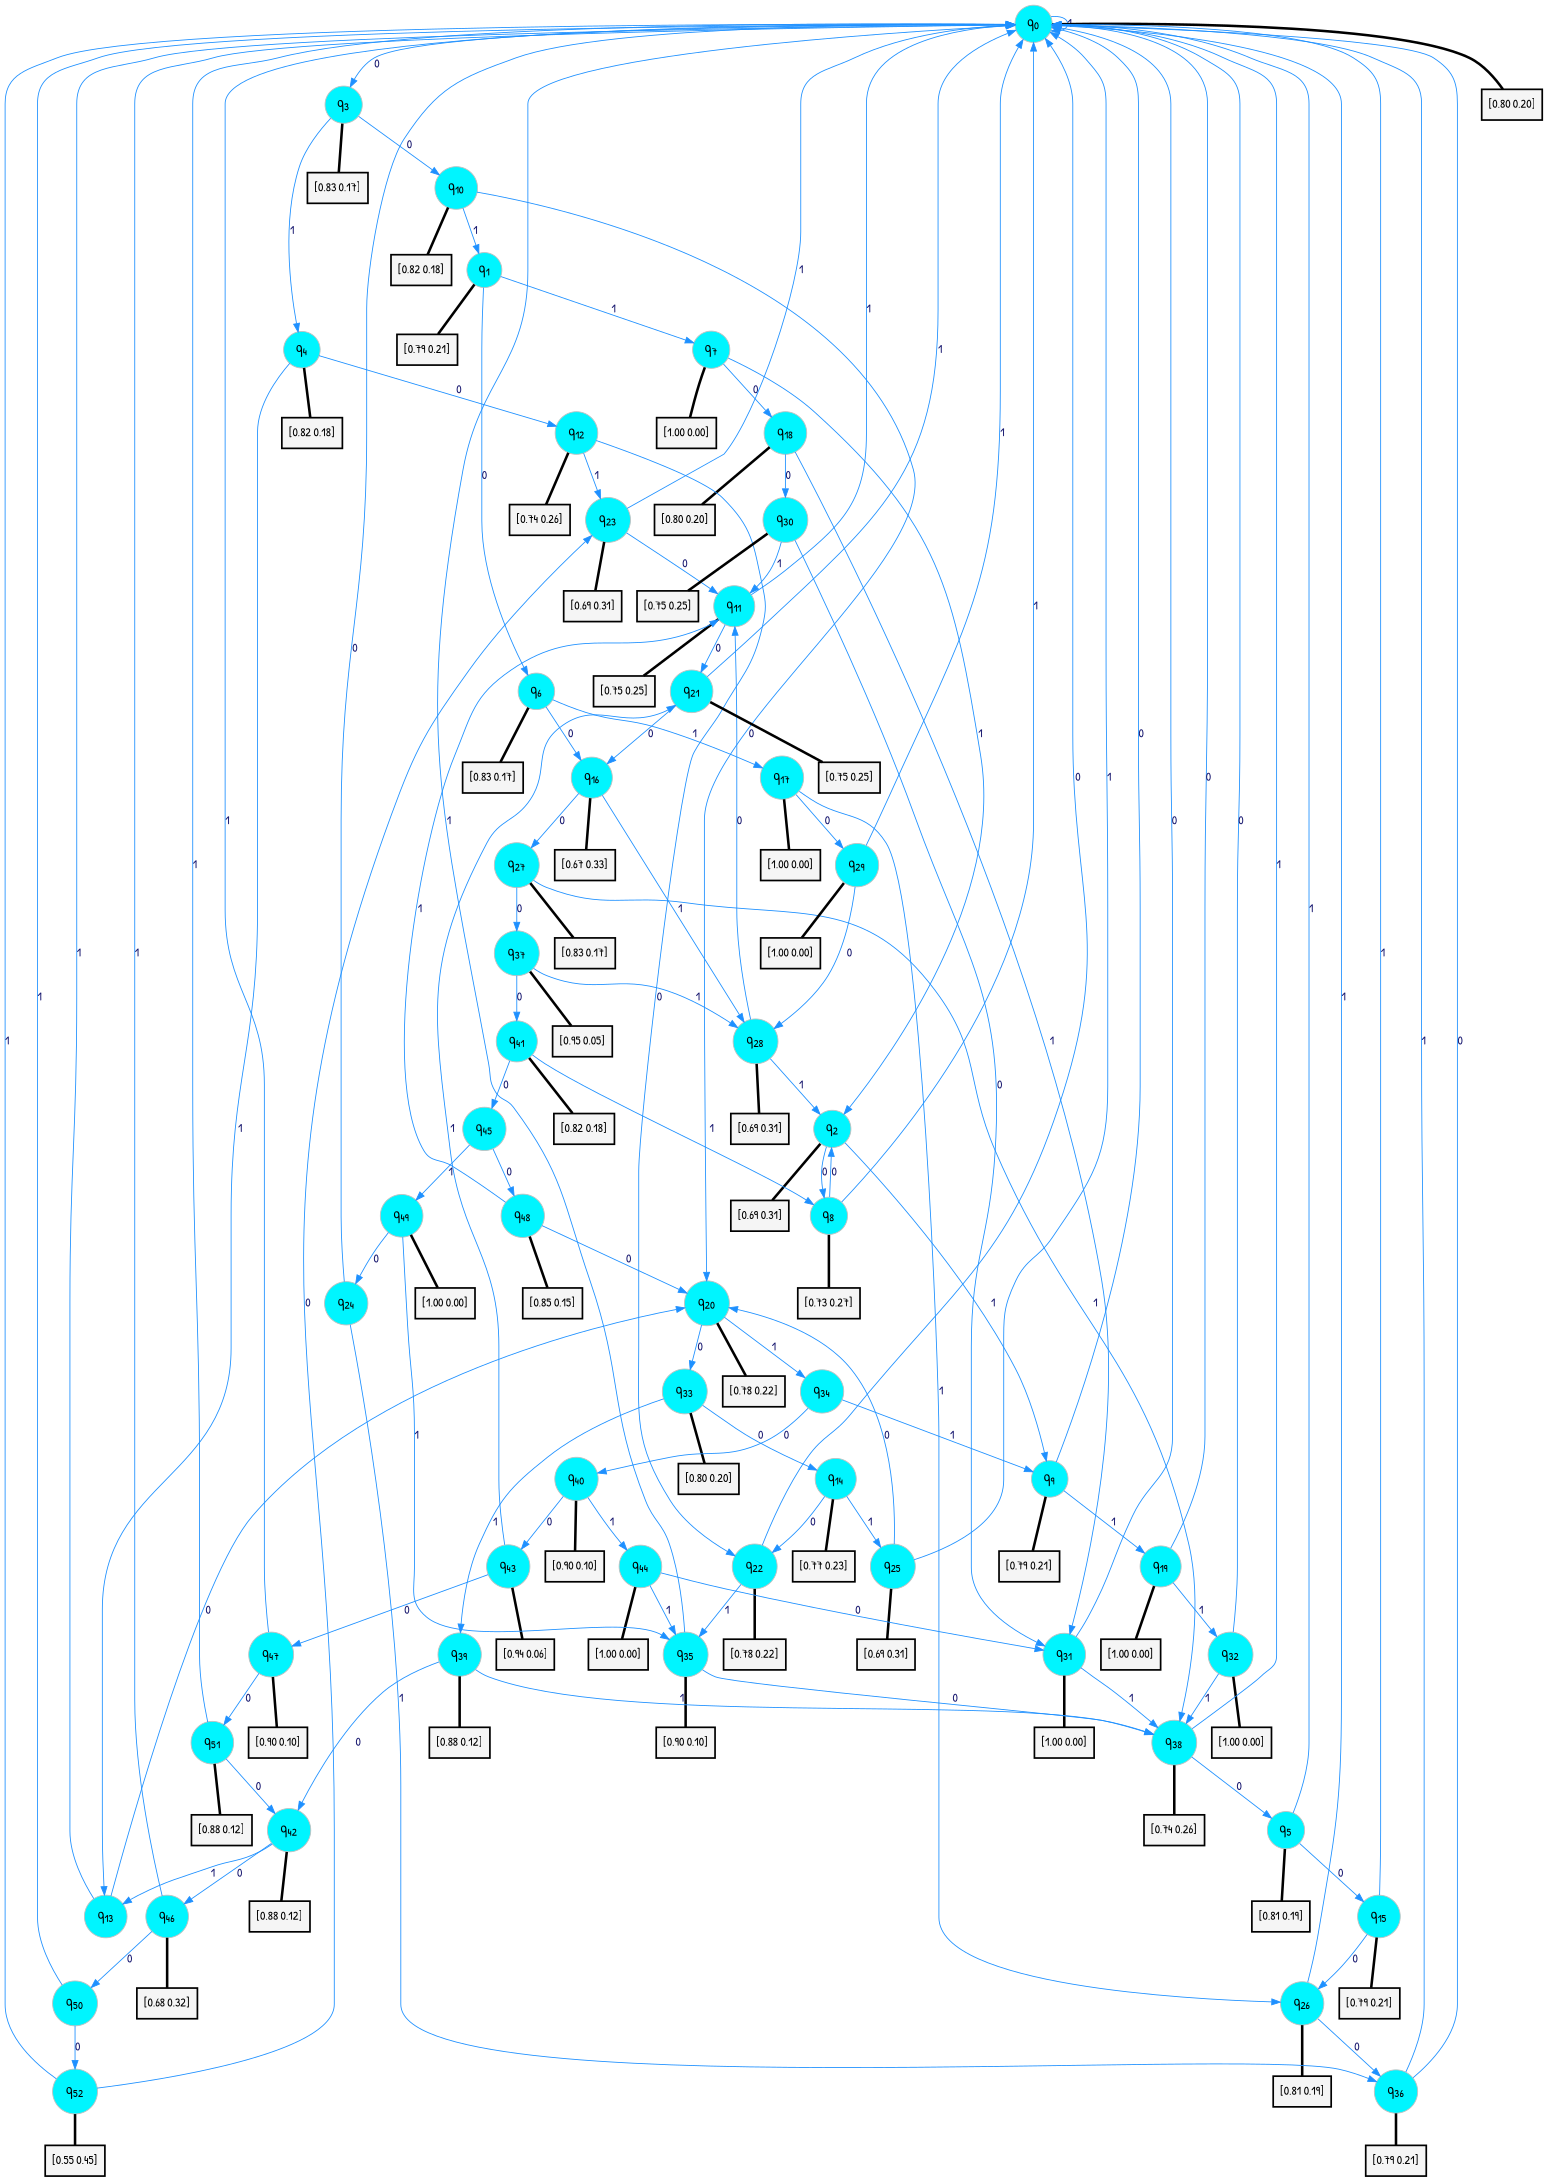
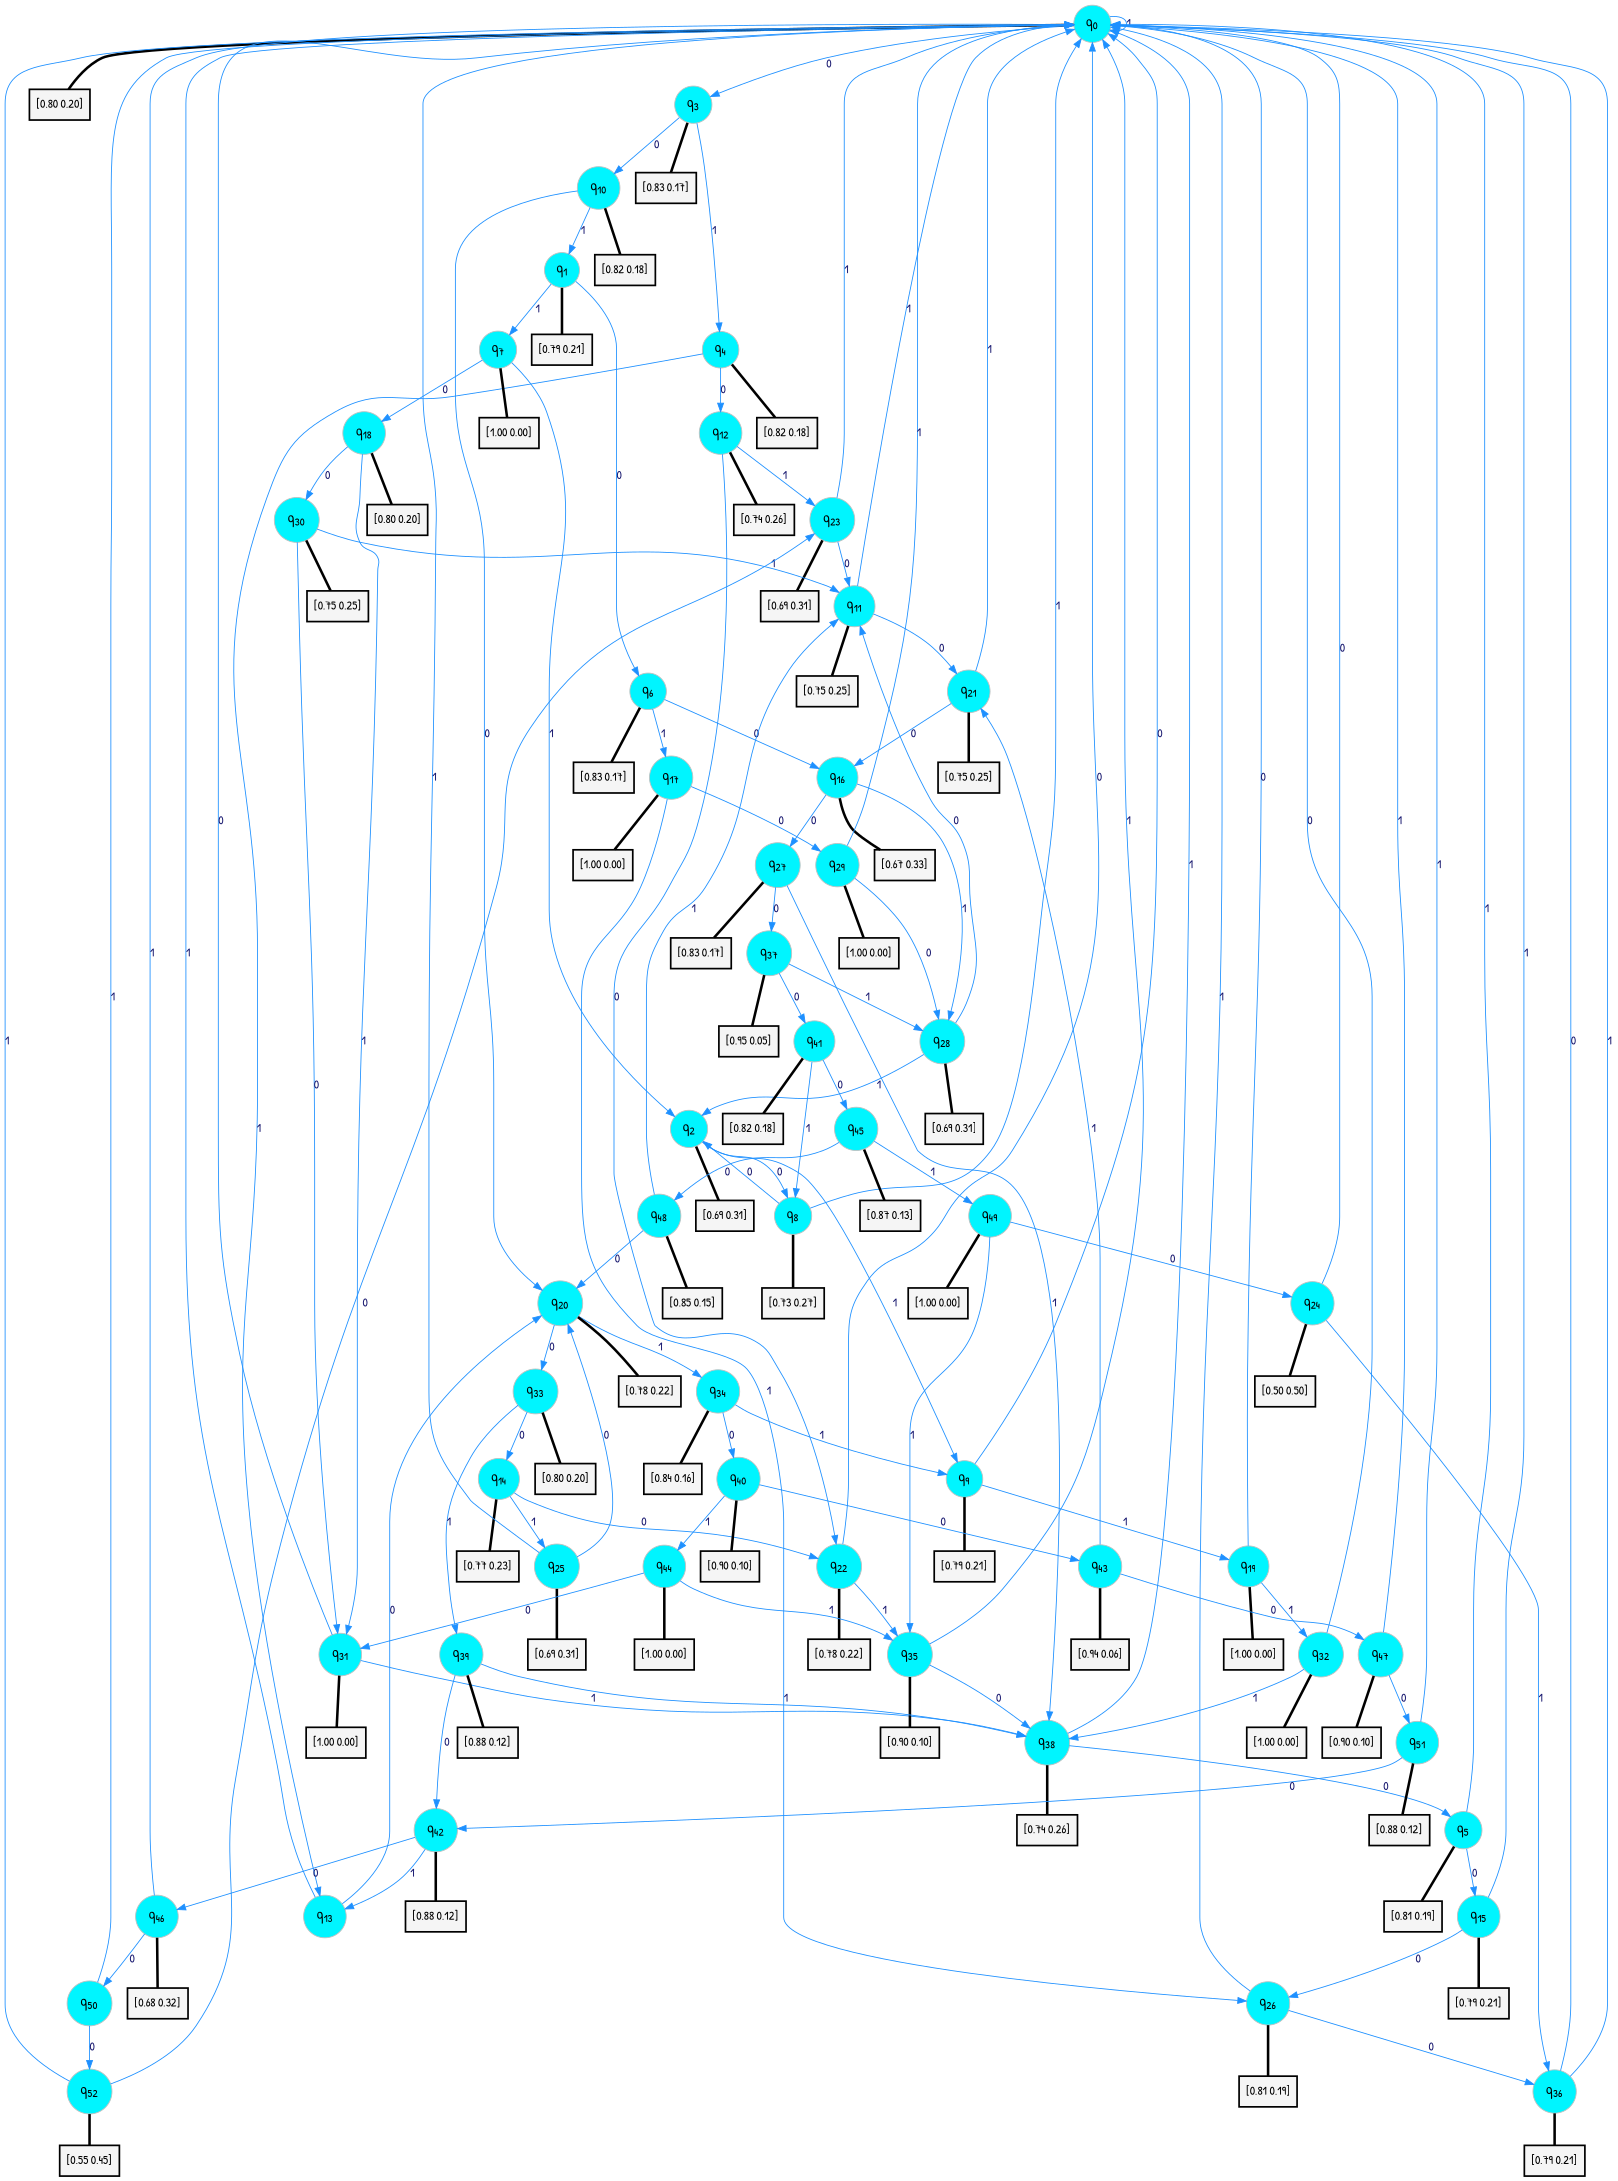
node "[0.87 0.13]": added
node "[0.50 0.50]": added
node "[0.84 0.16]": added
